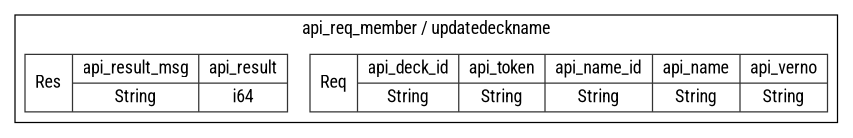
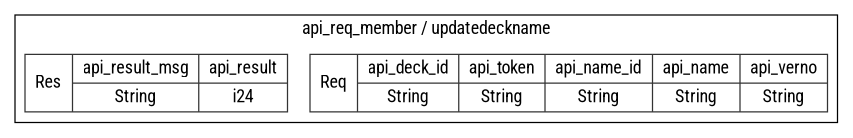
node "Res": text "i64" -> "i24"
